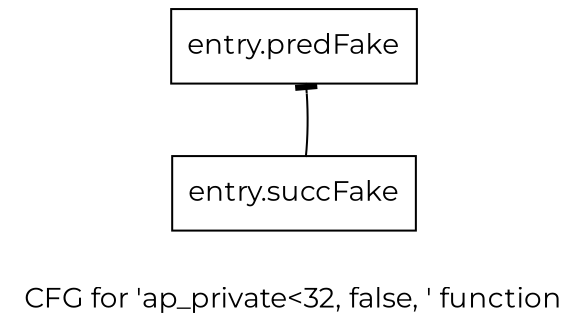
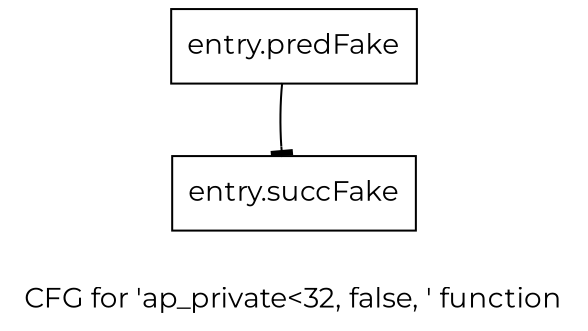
edge "entry.succFake" -> "entry.predFake": reversed
